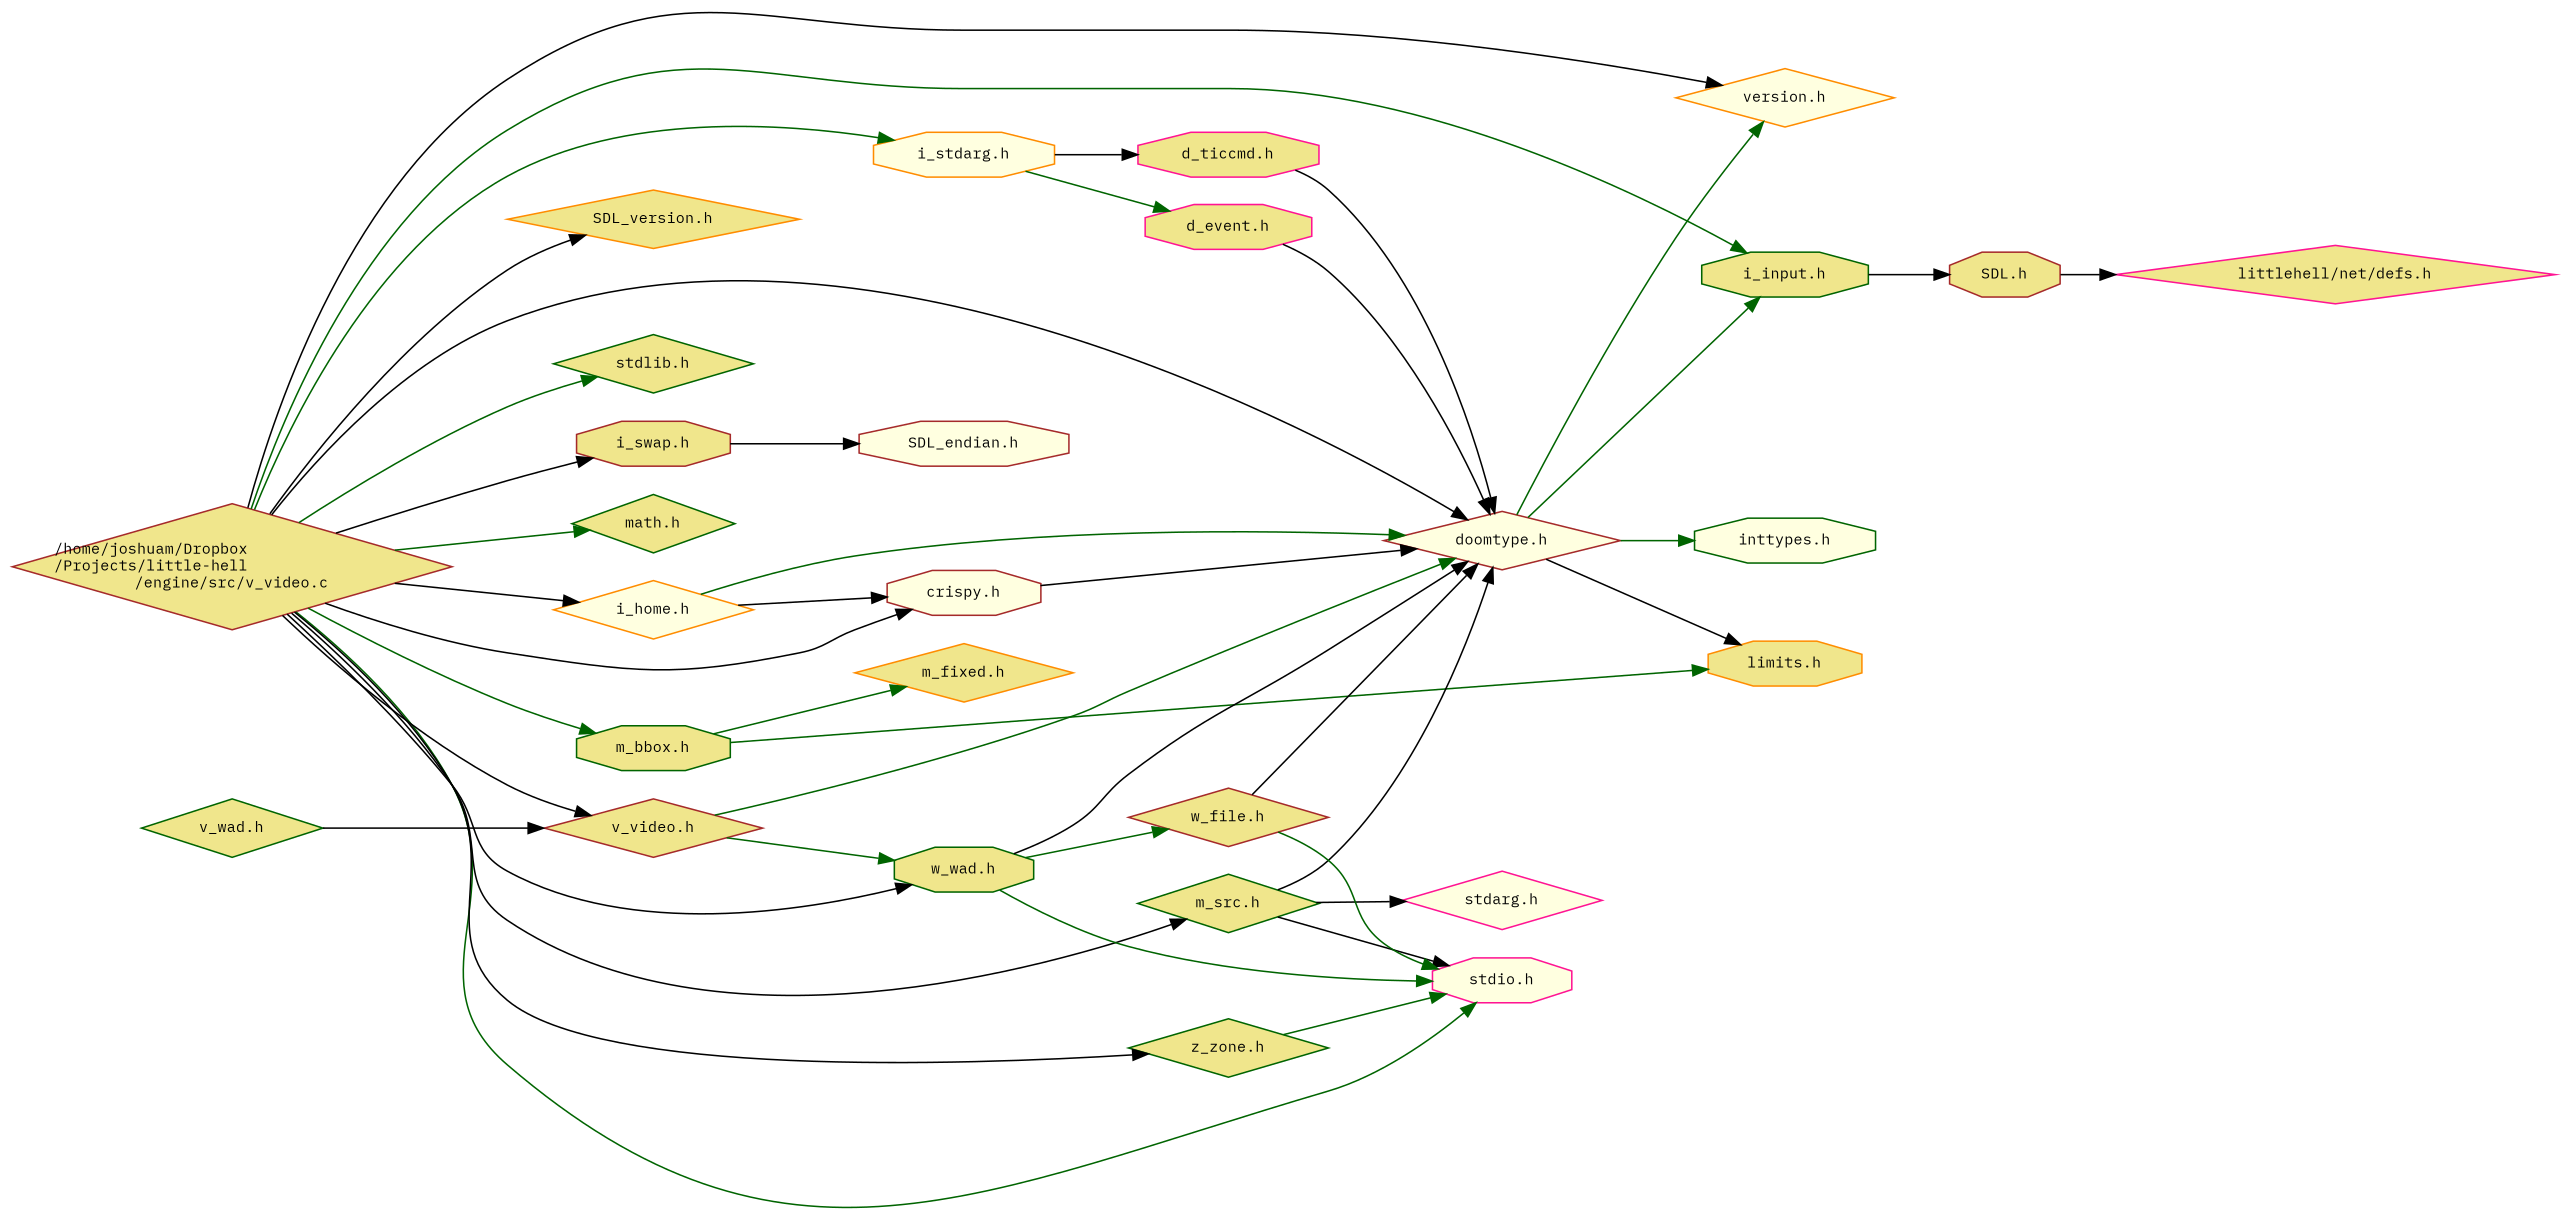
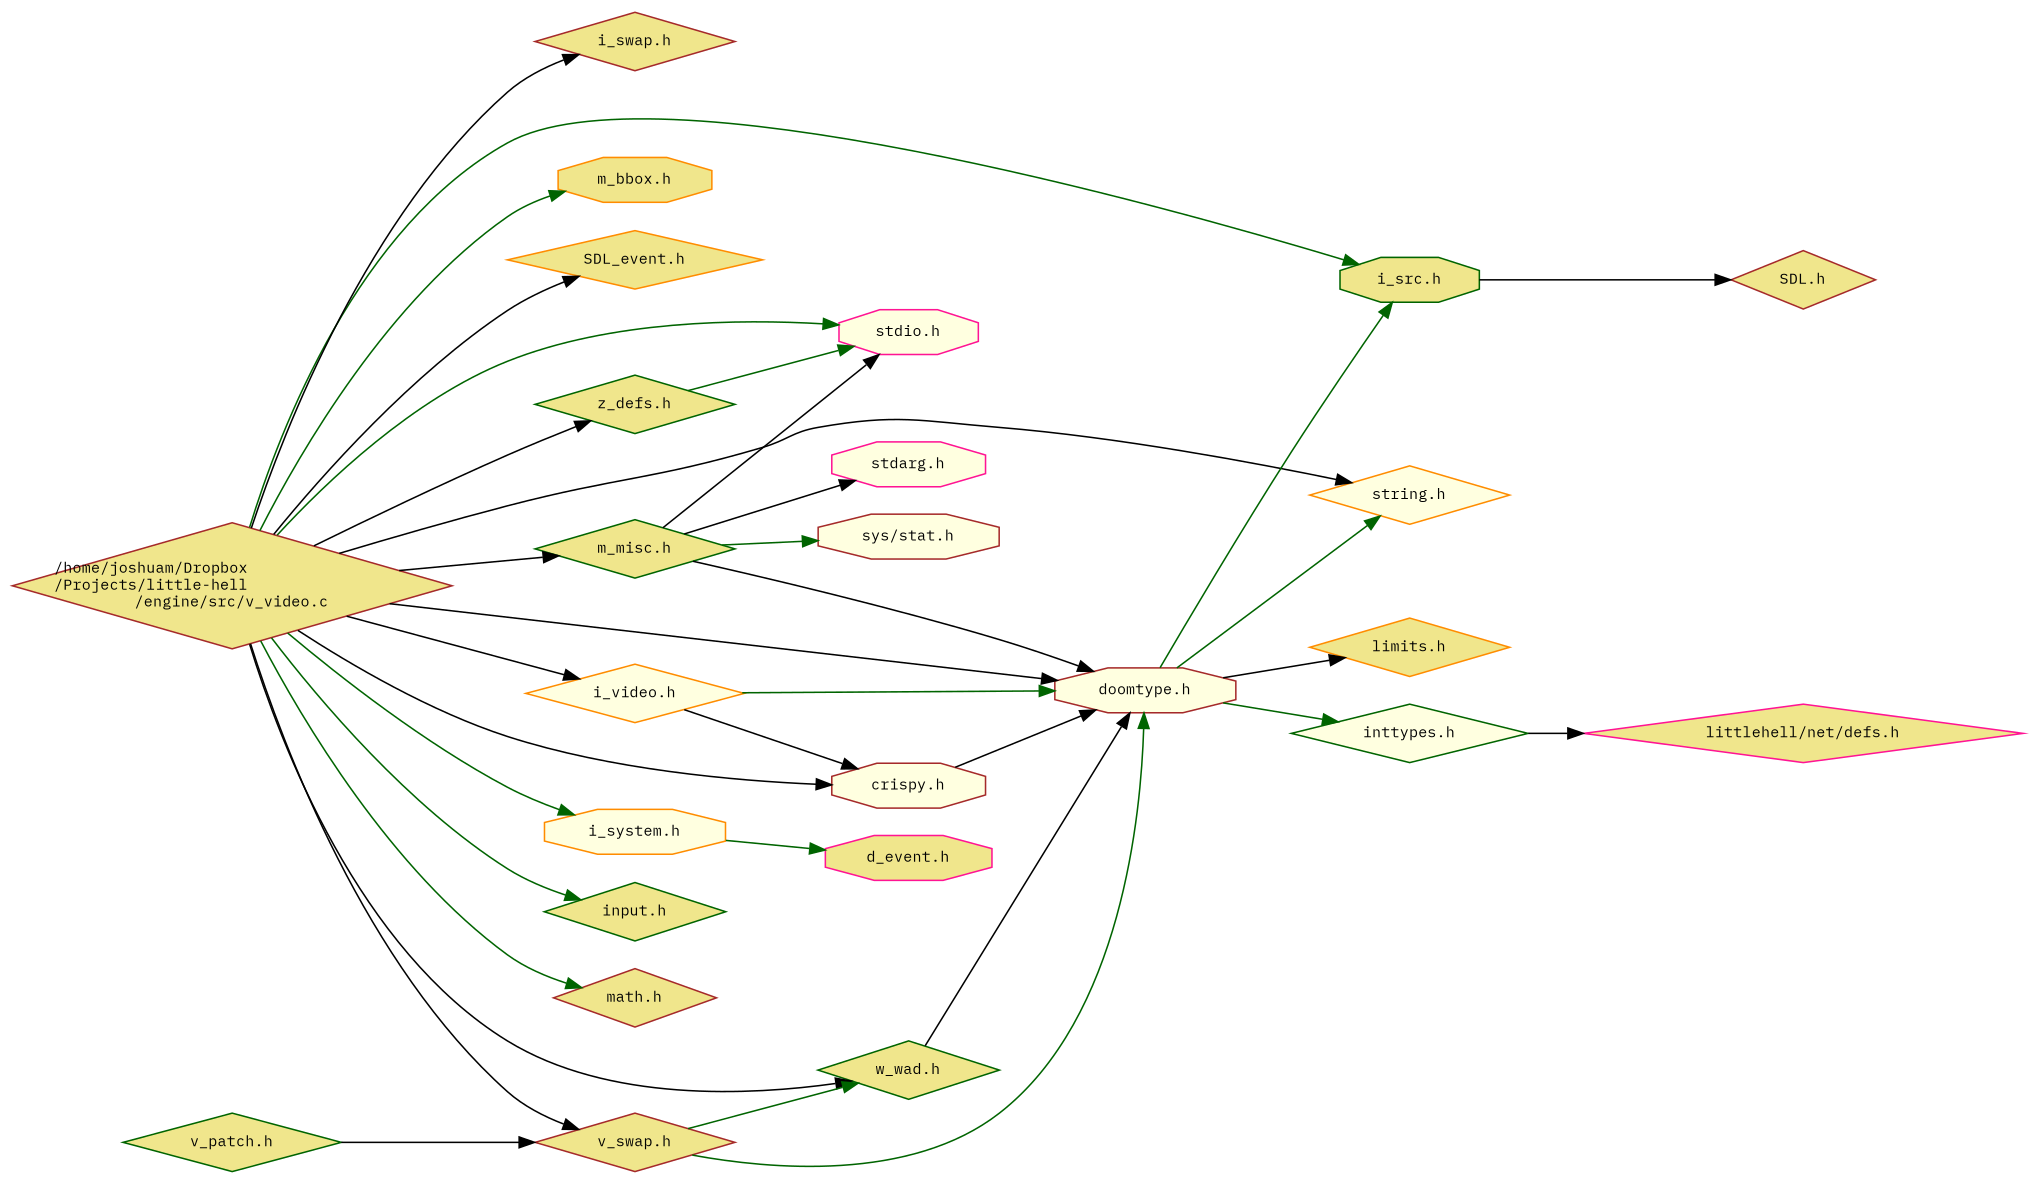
node "version.h": label "version.h" -> "string.h"
node "i_stdarg.h": label "i_stdarg.h" -> "i_system.h"
node "d_ticcmd.h": removed
node "SDL_version.h": label "SDL_version.h" -> "SDL_event.h"
node "i_input.h": label "i_input.h" -> "i_src.h"
node "SDL.h": shape octagon -> diamond
edge "SDL.h" -> "littlehell/net/defs.h": now "inttypes.h" -> "littlehell/net/defs.h"
edge "d_event.h" -> "doomtype.h": removed
node "stdlib.h": label "stdlib.h" -> "input.h"
node "i_swap.h": shape octagon -> diamond
node "SDL_endian.h": removed
node "math.h": color darkgreen -> brown
node "sys/stat.h": added
node "doomtype.h": shape diamond -> octagon
node "inttypes.h": shape octagon -> diamond
node "i_home.h": label "i_home.h" -> "i_video.h"
node "limits.h": shape octagon -> diamond
node "m_fixed.h": removed
edge "m_bbox.h" -> "limits.h": removed
node "m_bbox.h": color darkgreen -> darkorange
node "w_file.h": removed
node "v_wad.h": label "v_wad.h" -> "v_patch.h"
node "v_video.h": label "v_video.h" -> "v_swap.h"
node "w_wad.h": shape octagon -> diamond
node "stdarg.h": shape diamond -> octagon
node "m_src.h": label "m_src.h" -> "m_misc.h"
edge "w_wad.h" -> "stdio.h": removed
node "z_zone.h": label "z_zone.h" -> "z_defs.h"
